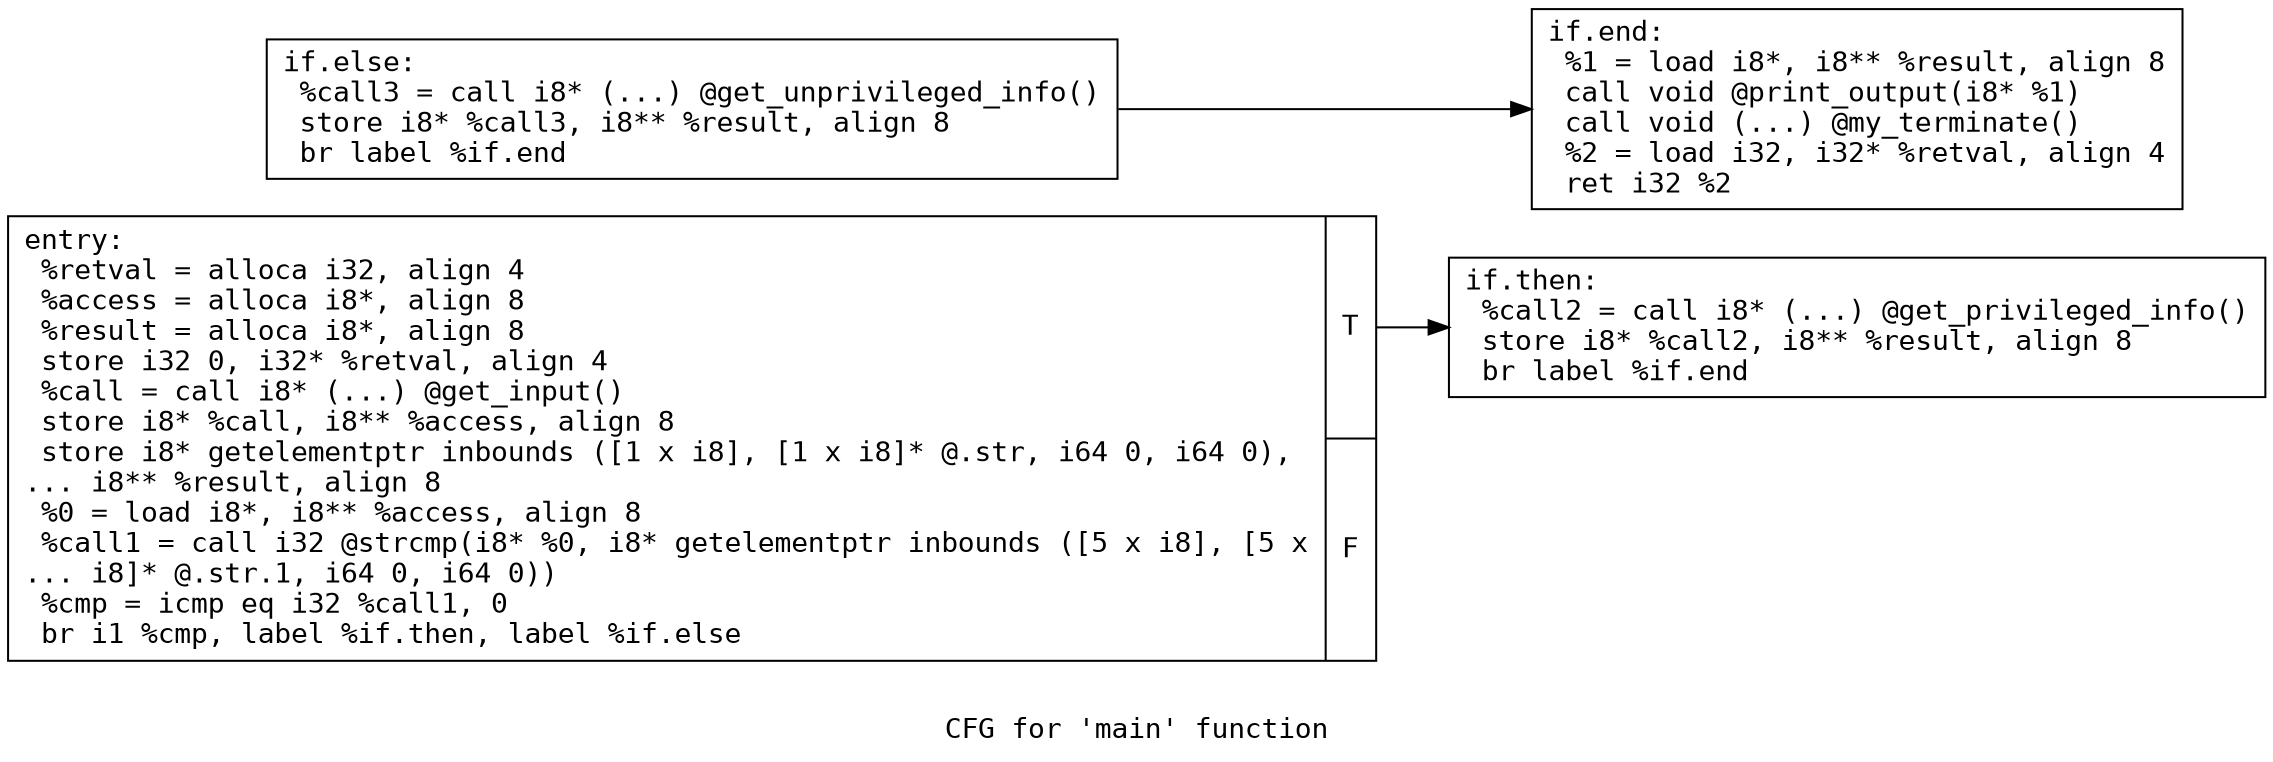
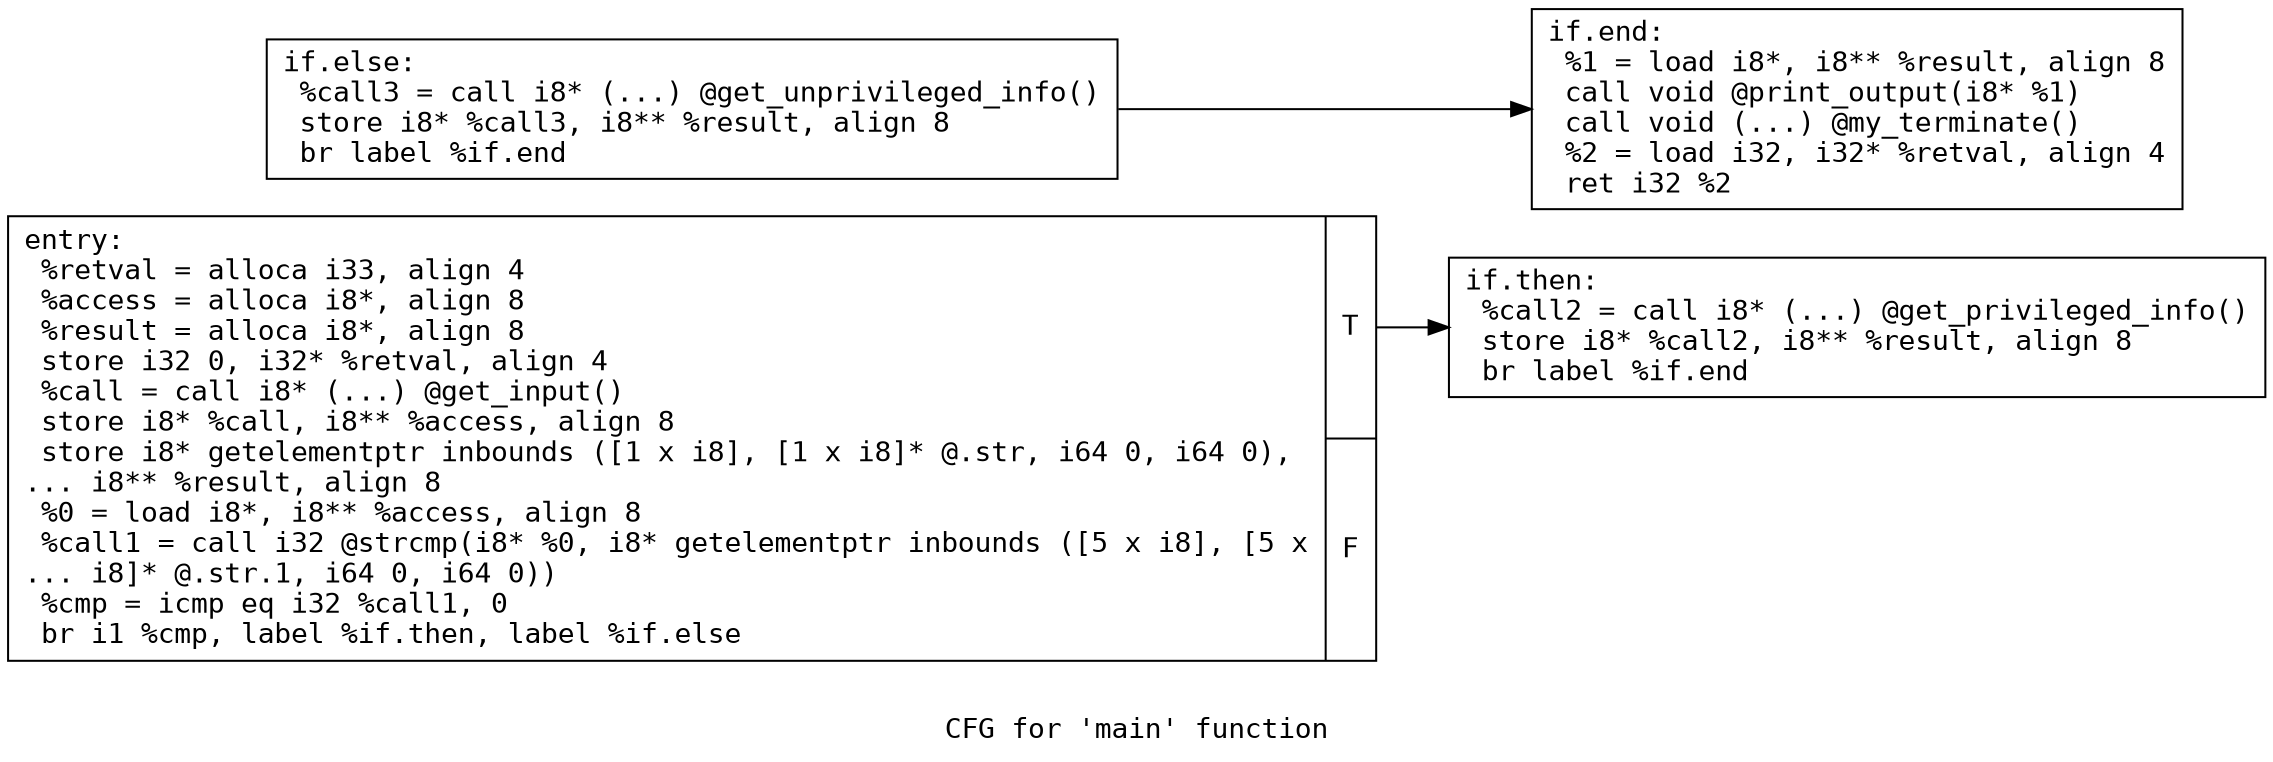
node "entry:": text "%retval = alloca i32, align 4" -> "%retval = alloca i33, align 4"
